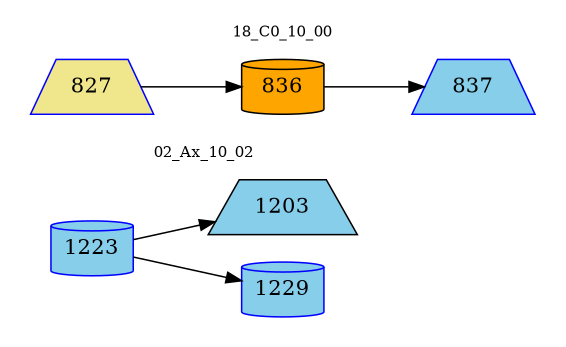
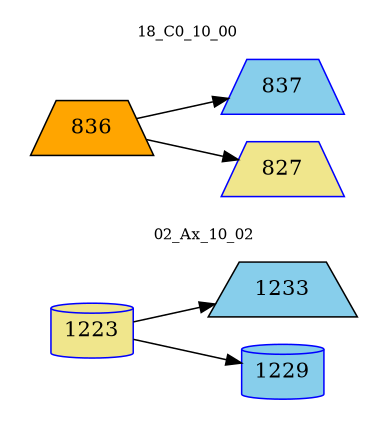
edge "827" -> "836": reversed
node "836": shape cylinder -> trapezium
node "1203": label "1203" -> "1233"
node "1223": fillcolor skyblue -> khaki
